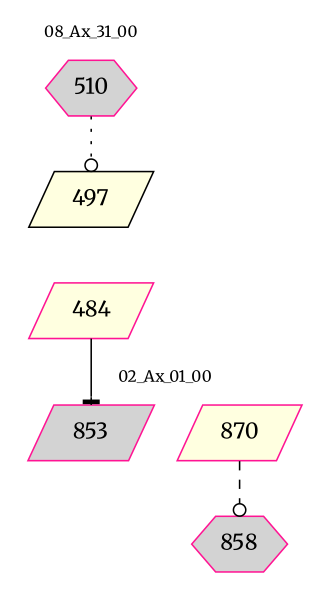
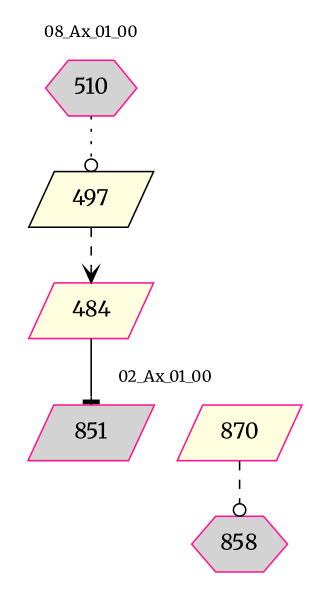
cluster "08_Ax_31_00": label "08_Ax_31_00" -> "08_Ax_01_00"
edge "497" -> "484": added
node "853": label "853" -> "851"
